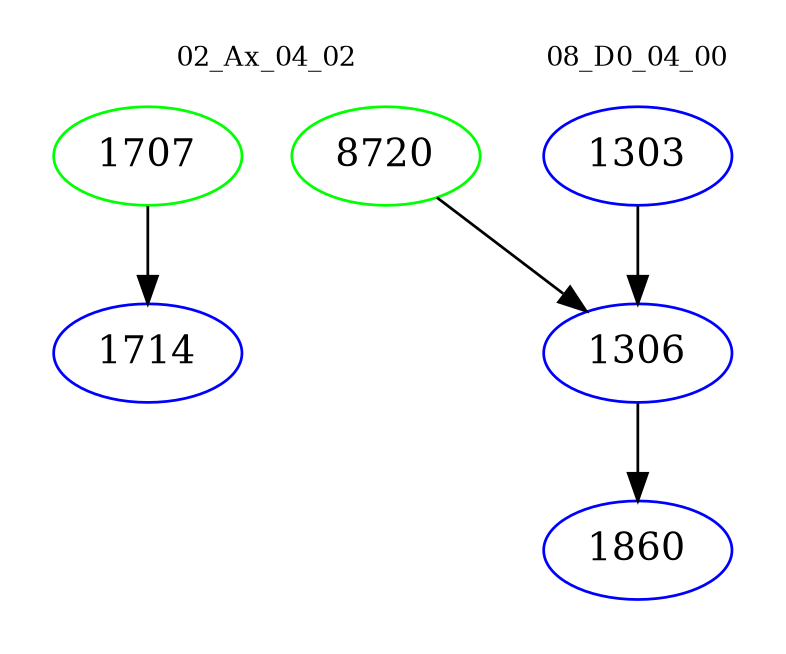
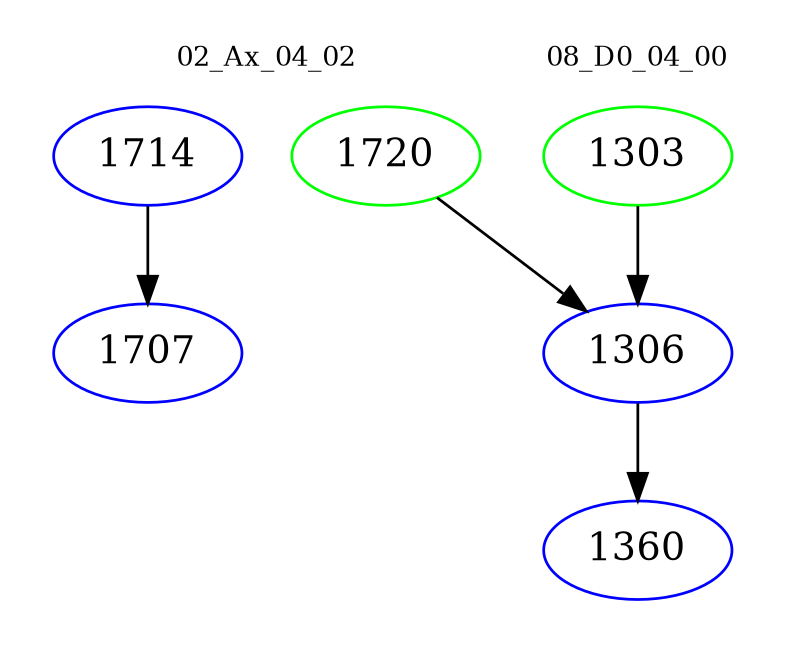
node "1707": color green -> blue
node "8720": label "8720" -> "1720"
node "1303": color blue -> green
edge "1707" -> "1714": reversed
node "1860": label "1860" -> "1360"
